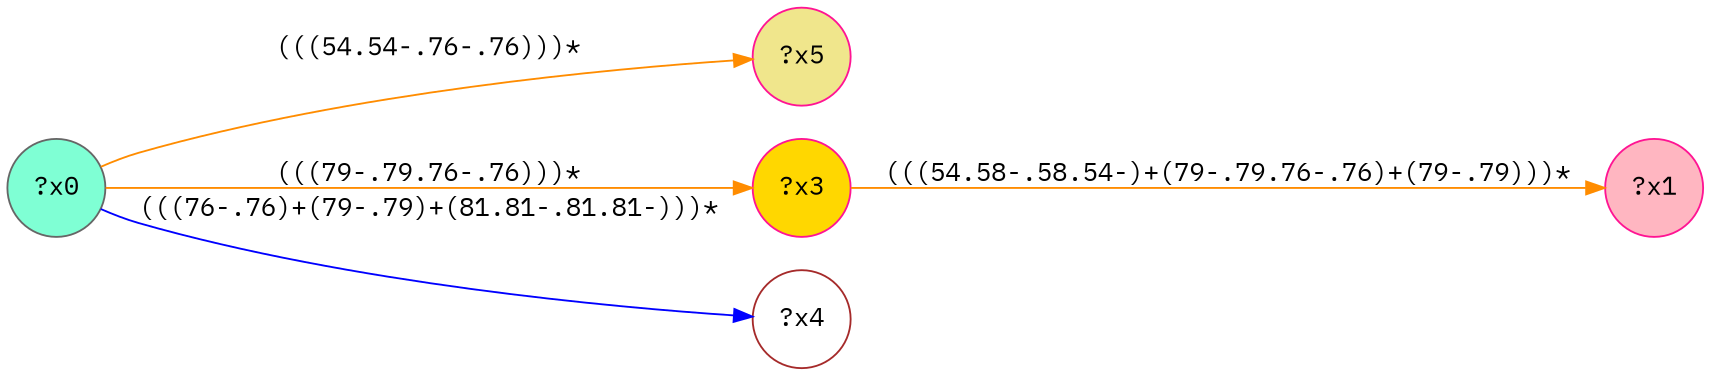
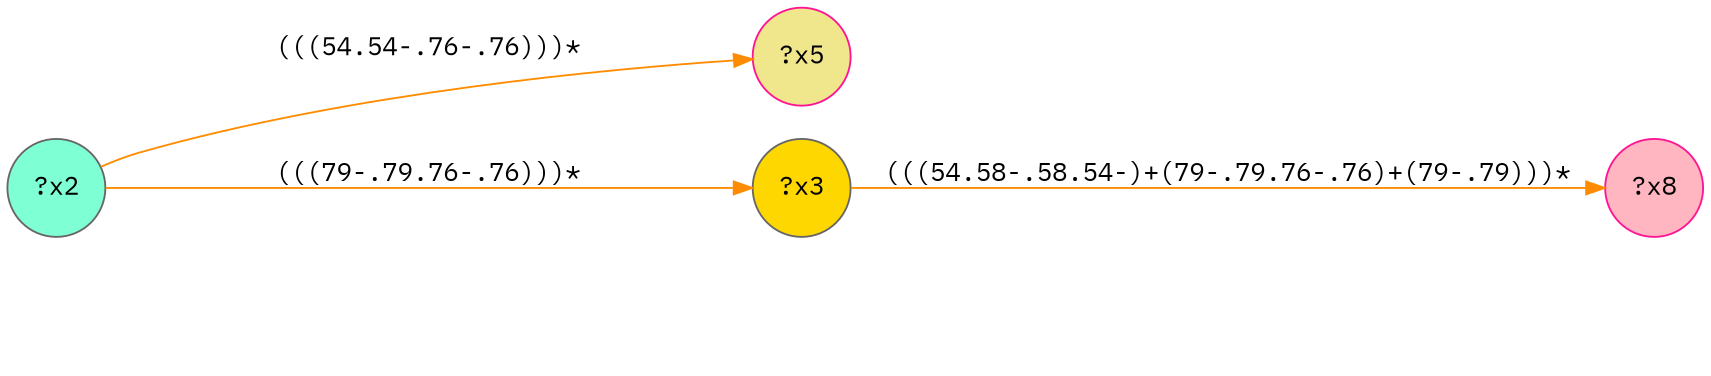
node "?x0": label "?x0" -> "?x2"
node "?x3": color deeppink -> gray40
node "?x1": label "?x1" -> "?x8"
node "?x4": removed
